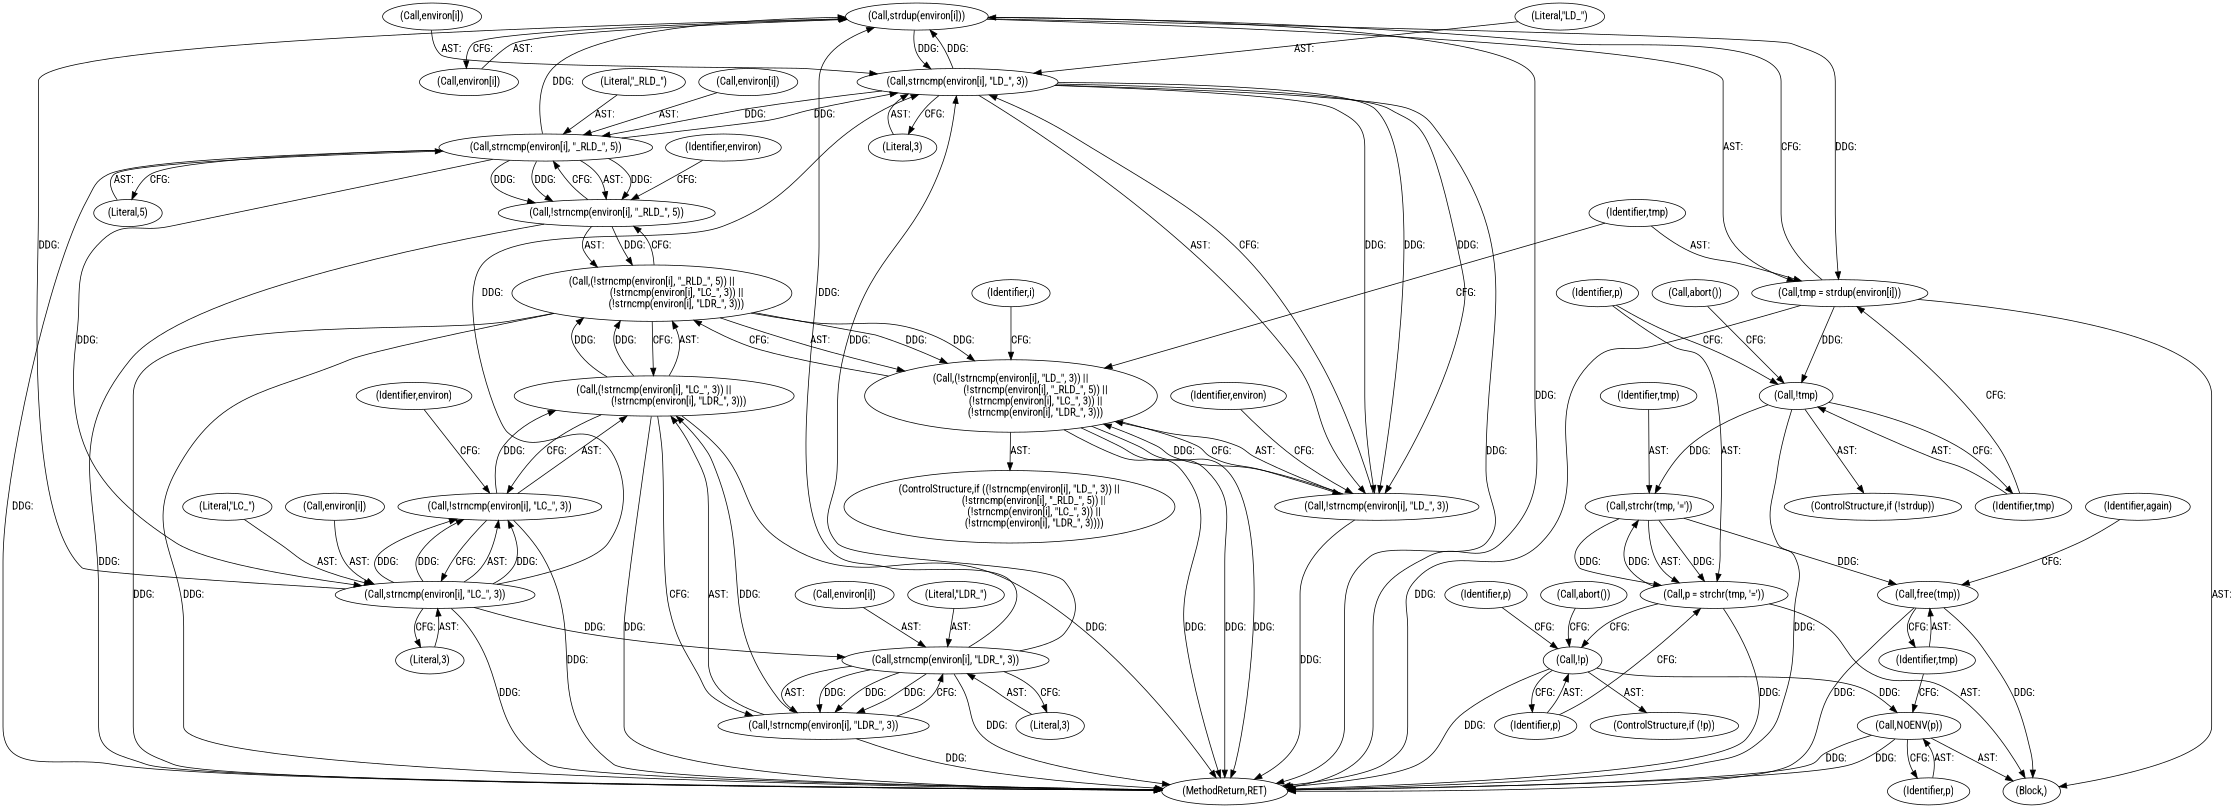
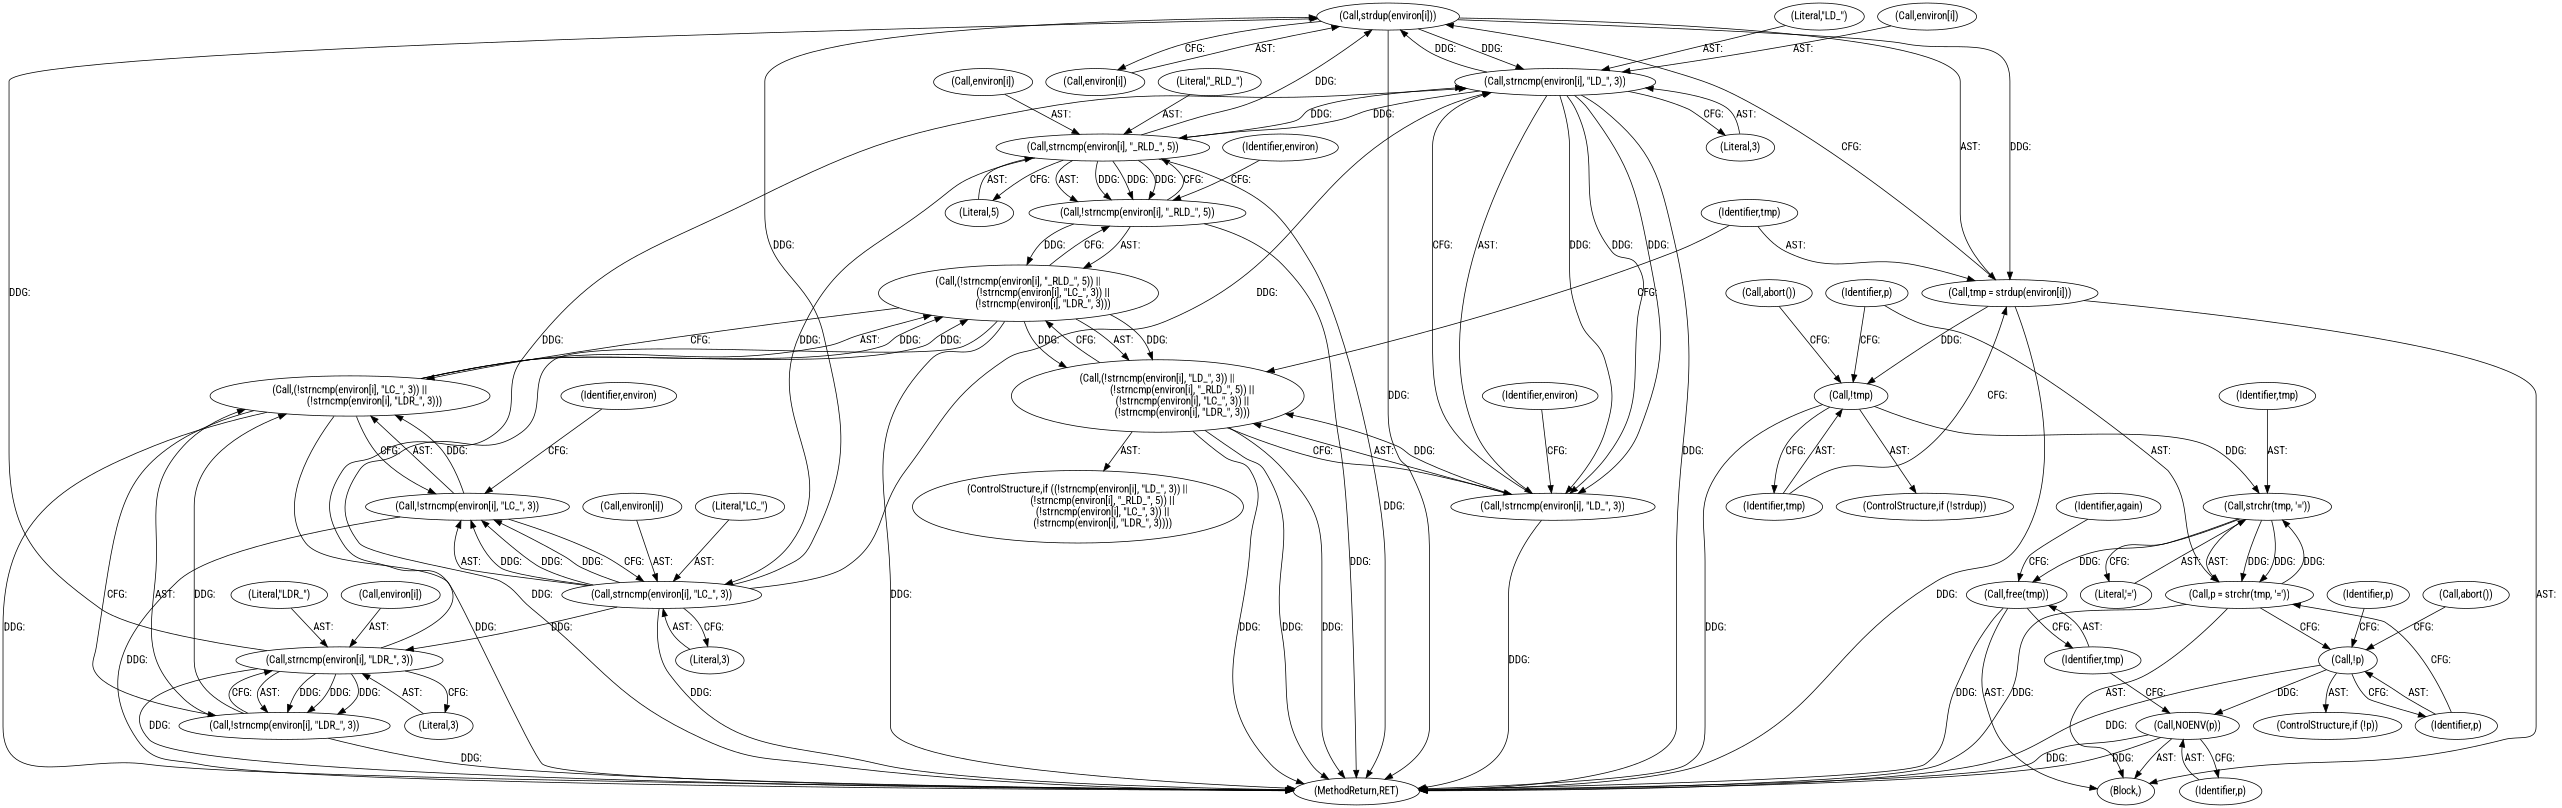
node "(Identifier,i)": removed
node "(Literal,'=')": added
edge "(Call,free(tmp))" -> "(Block,)": label "DDG: " -> "AST: "
